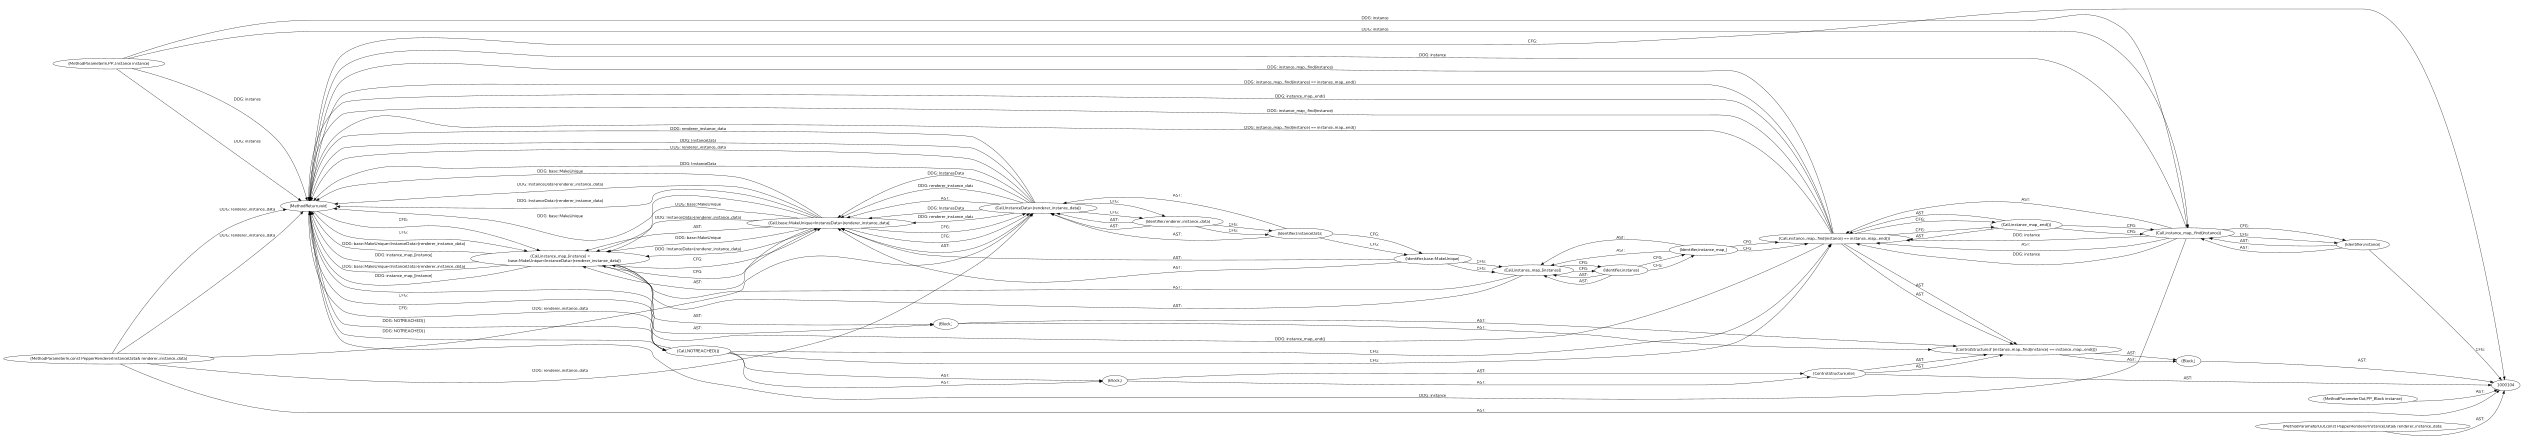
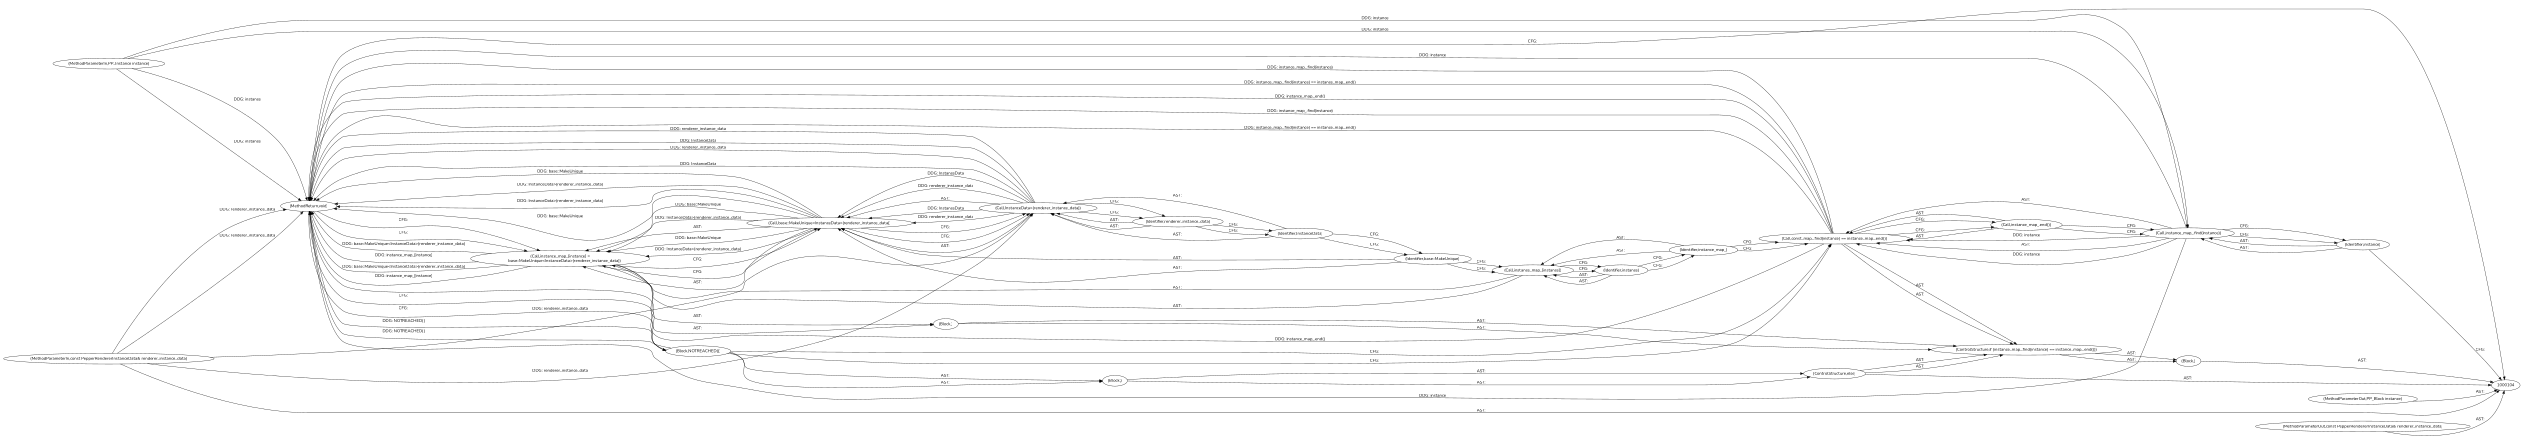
node "(Call,instance_map_.find(instance) == instance_map_.end())": label "(Call,instance_map_.find(instance) == instance_map_.end())" -> "(Call,const_map_.find(instance) == instance_map_.end())"
node "(Call,NOTREACHED())": label "(Call,NOTREACHED())" -> "(Block,NOTREACHED())"
